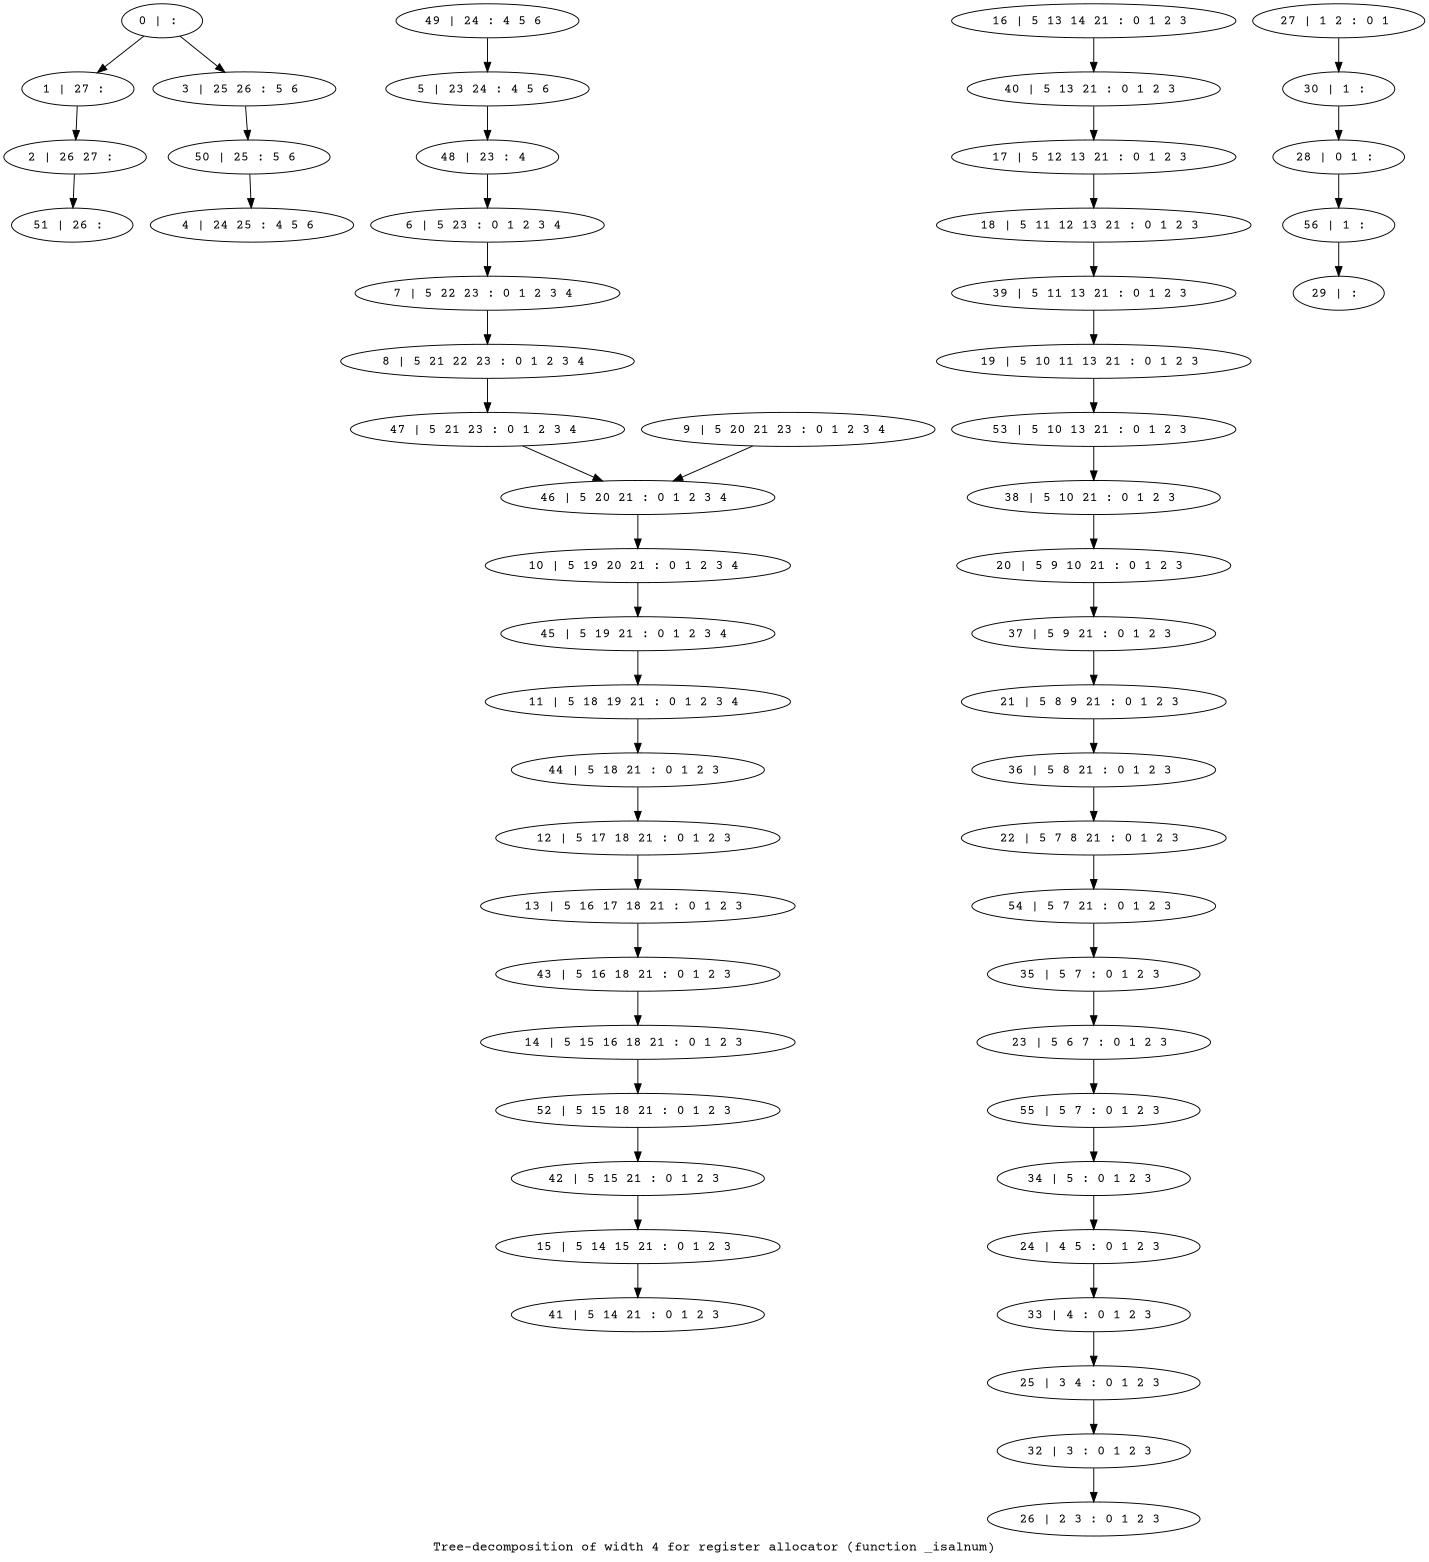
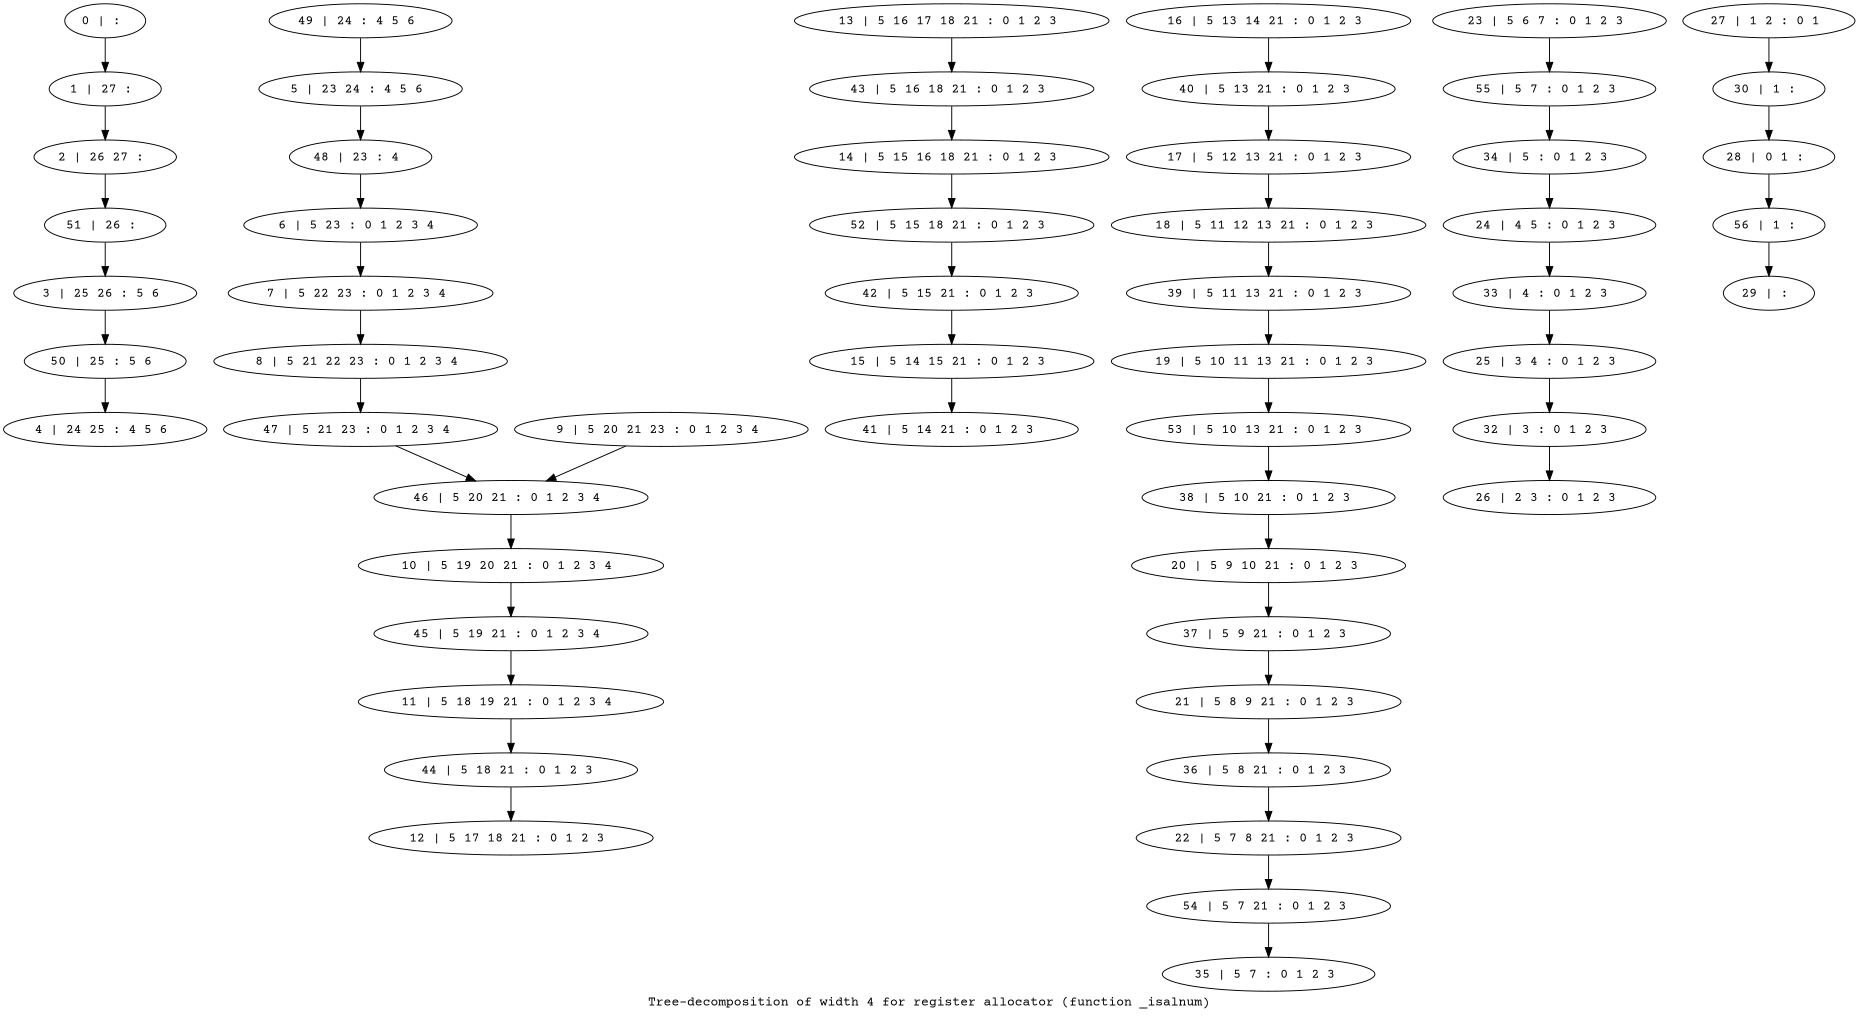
edge "0 | :" -> "3 | 25 26 : 5 6": now "51 | 26 :" -> "3 | 25 26 : 5 6"
edge "12 | 5 17 18 21 : 0 1 2 3" -> "13 | 5 16 17 18 21 : 0 1 2 3": removed
edge "35 | 5 7 : 0 1 2 3" -> "23 | 5 6 7 : 0 1 2 3": removed
